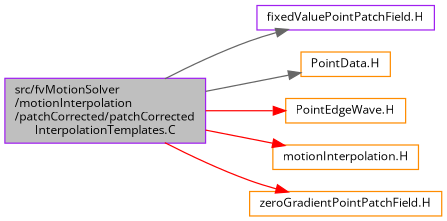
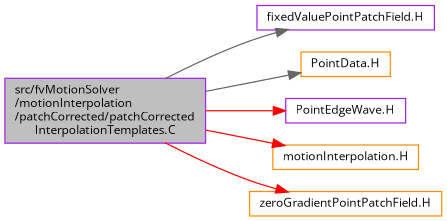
node "PointEdgeWave.H": color darkorange -> purple
